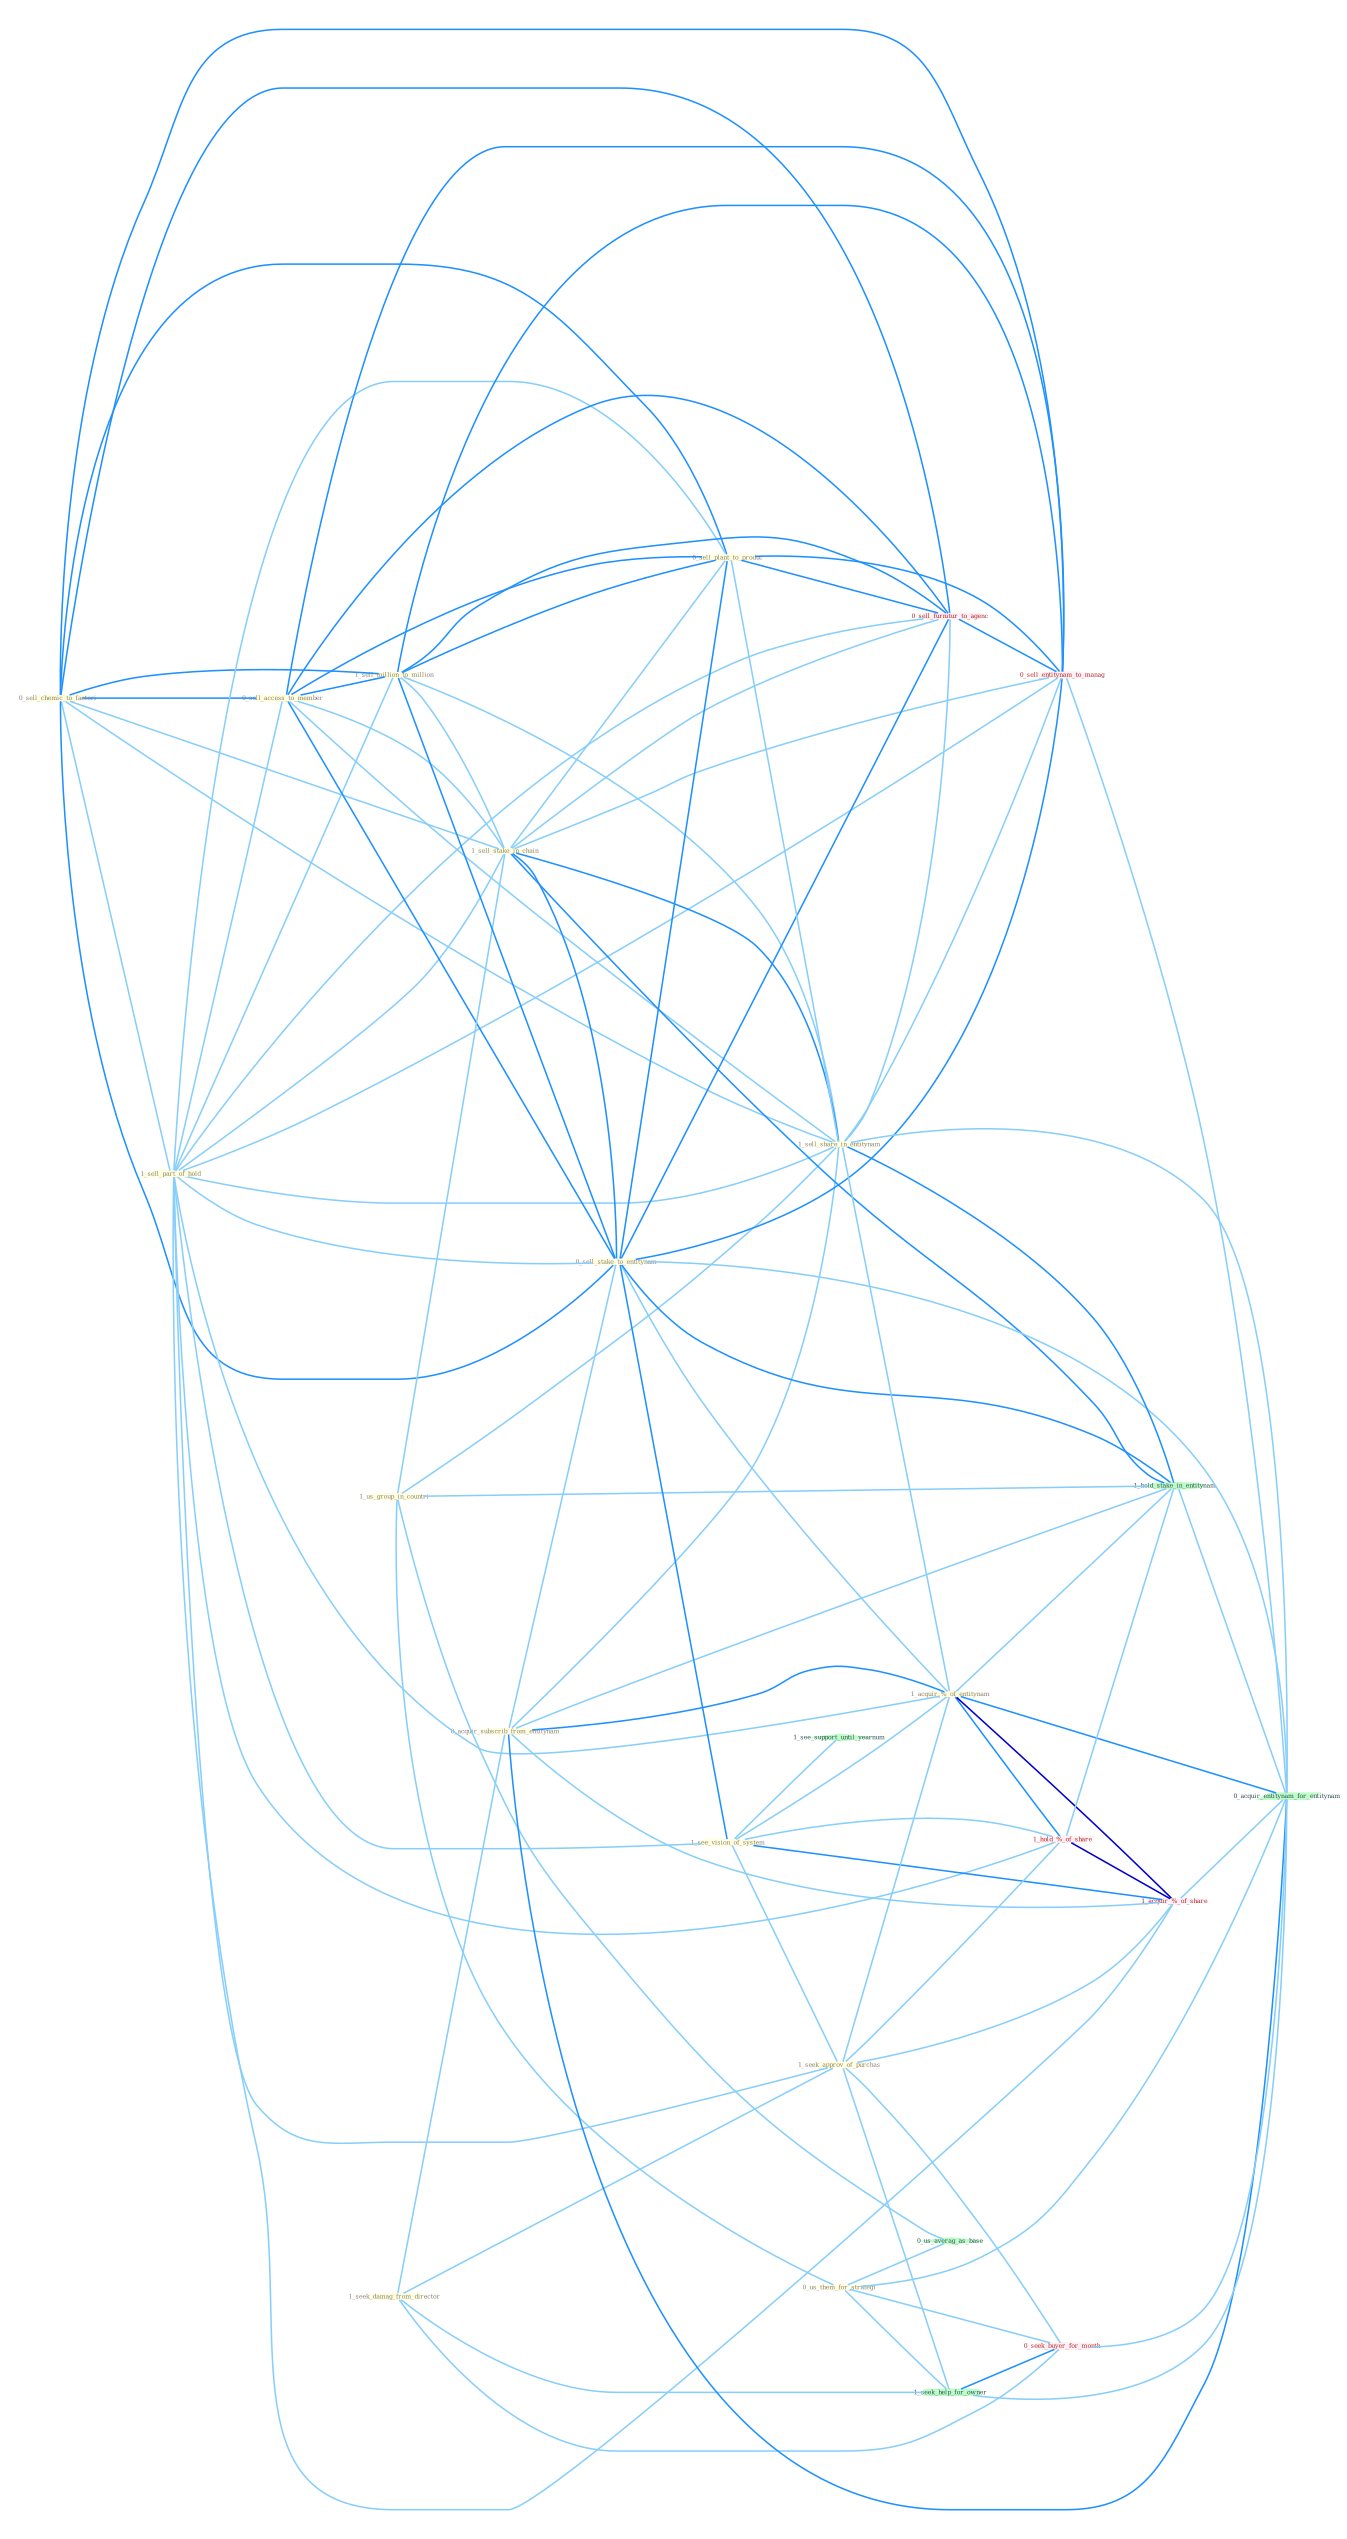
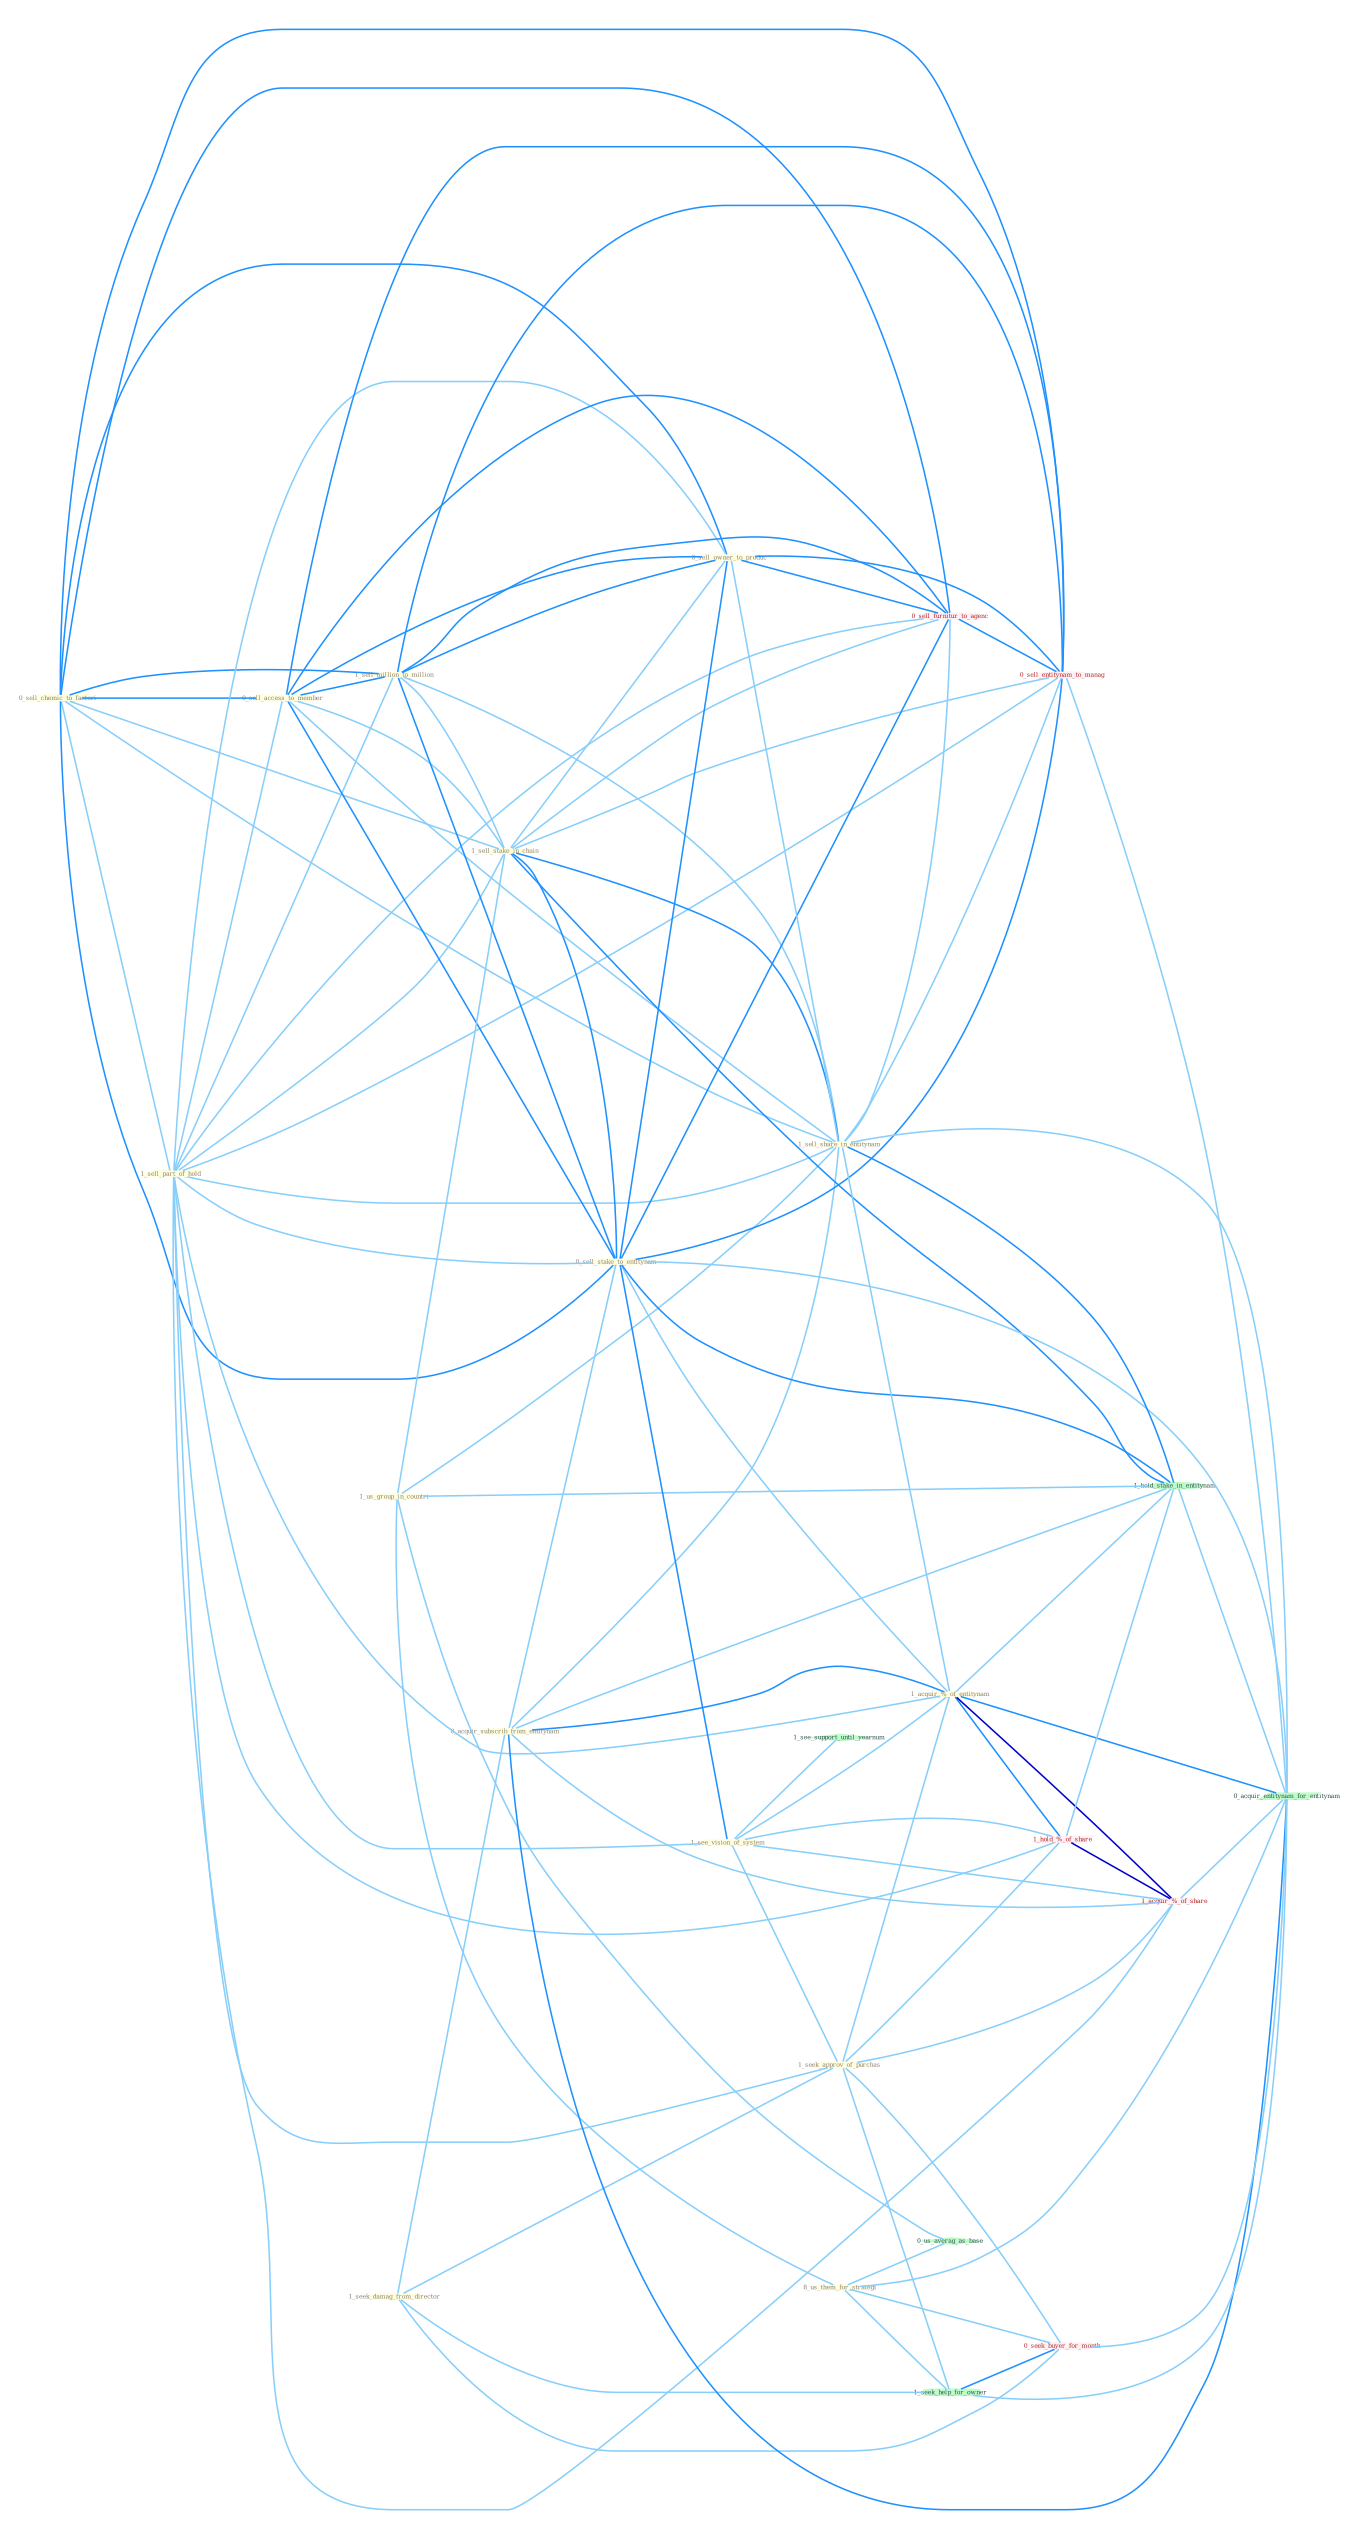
node "0_sell_plant_to_produc": label "0_sell_plant_to_produc" -> "0_sell_owner_to_produc"
edge "1_see_vision_of_system" -- "1_acquir_%_of_share": color #1e90ff -> #87cefa
node "0_us_them_for_strategi": label "0_us_them_for_strategi" -> "8_us_them_for_strategi"
